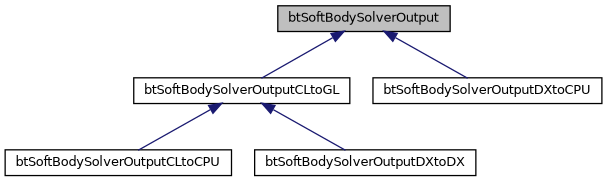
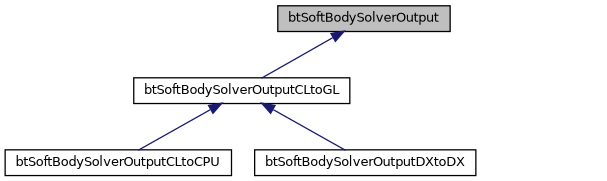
node "btSoftBodySolverOutputDXtoCPU": removed
